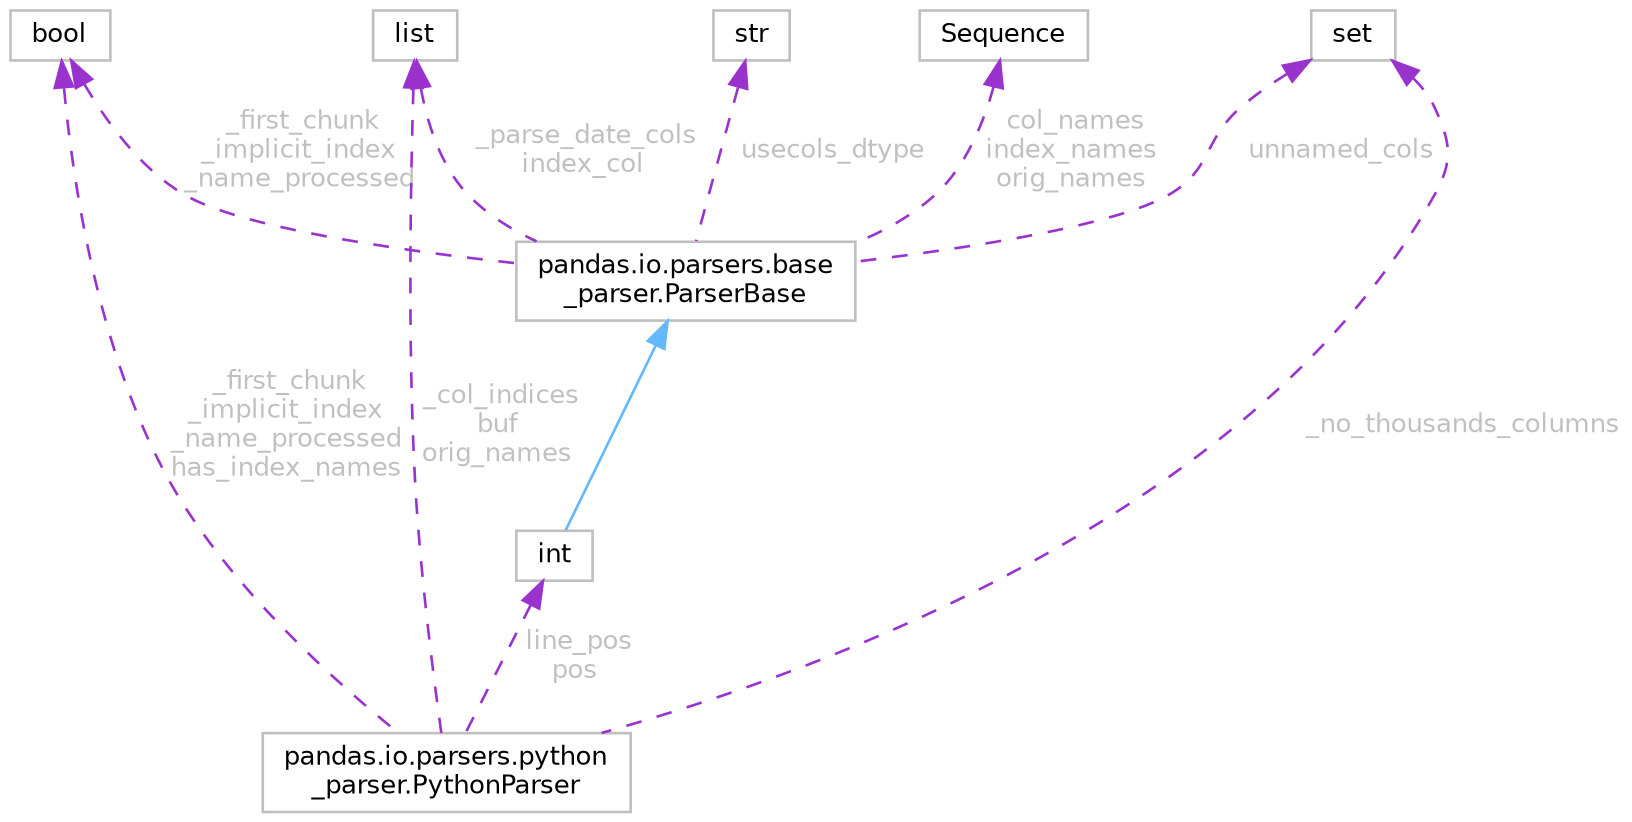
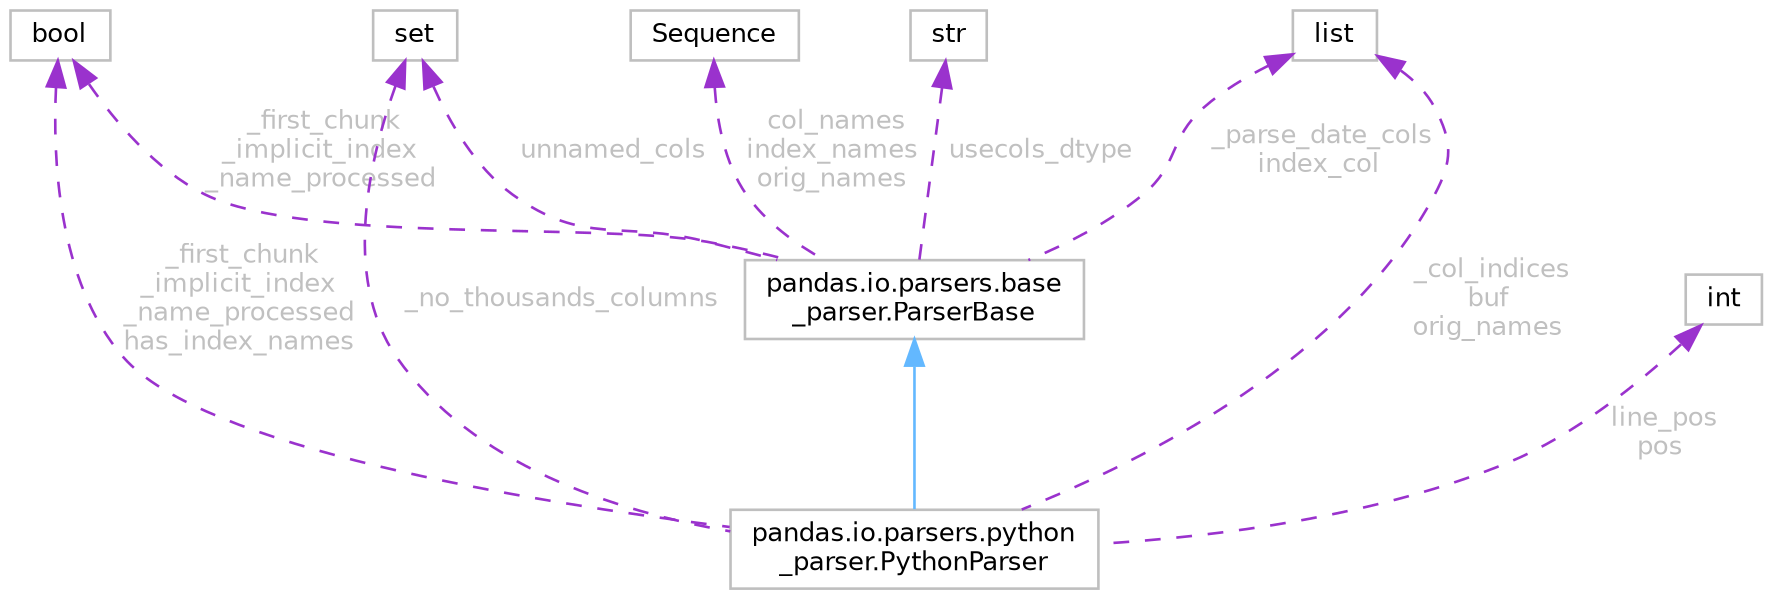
edge "int" -> "pandas.io.parsers.base _parser.ParserBase": now "pandas.io.parsers.python _parser.PythonParser" -> "pandas.io.parsers.base _parser.ParserBase"
